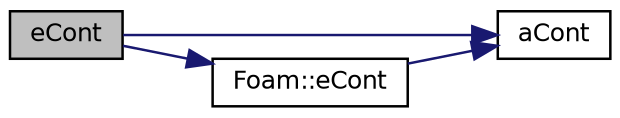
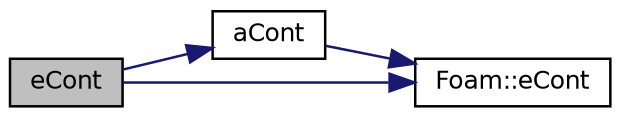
edge "Foam::eCont" -> "aCont": reversed
